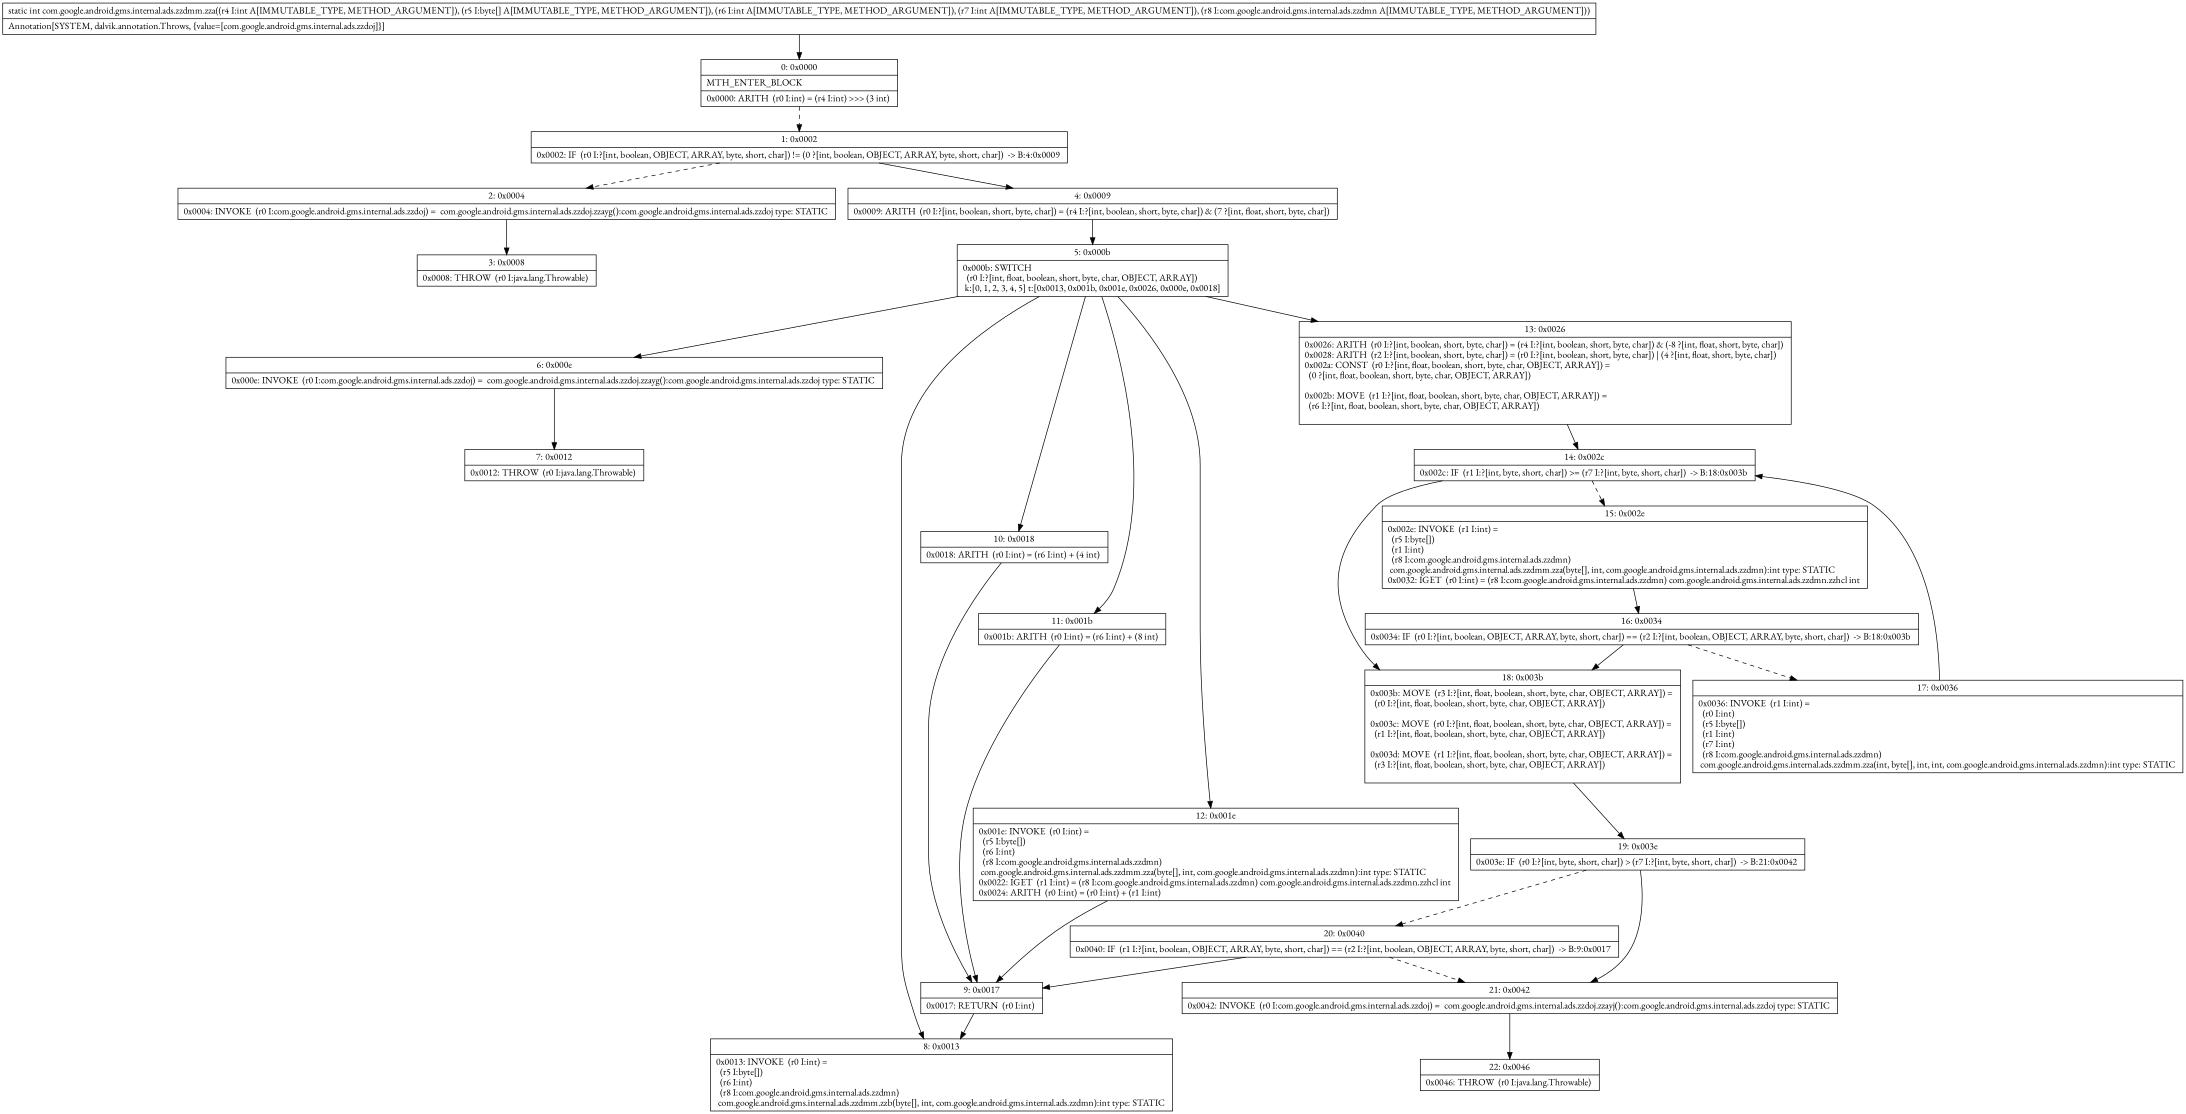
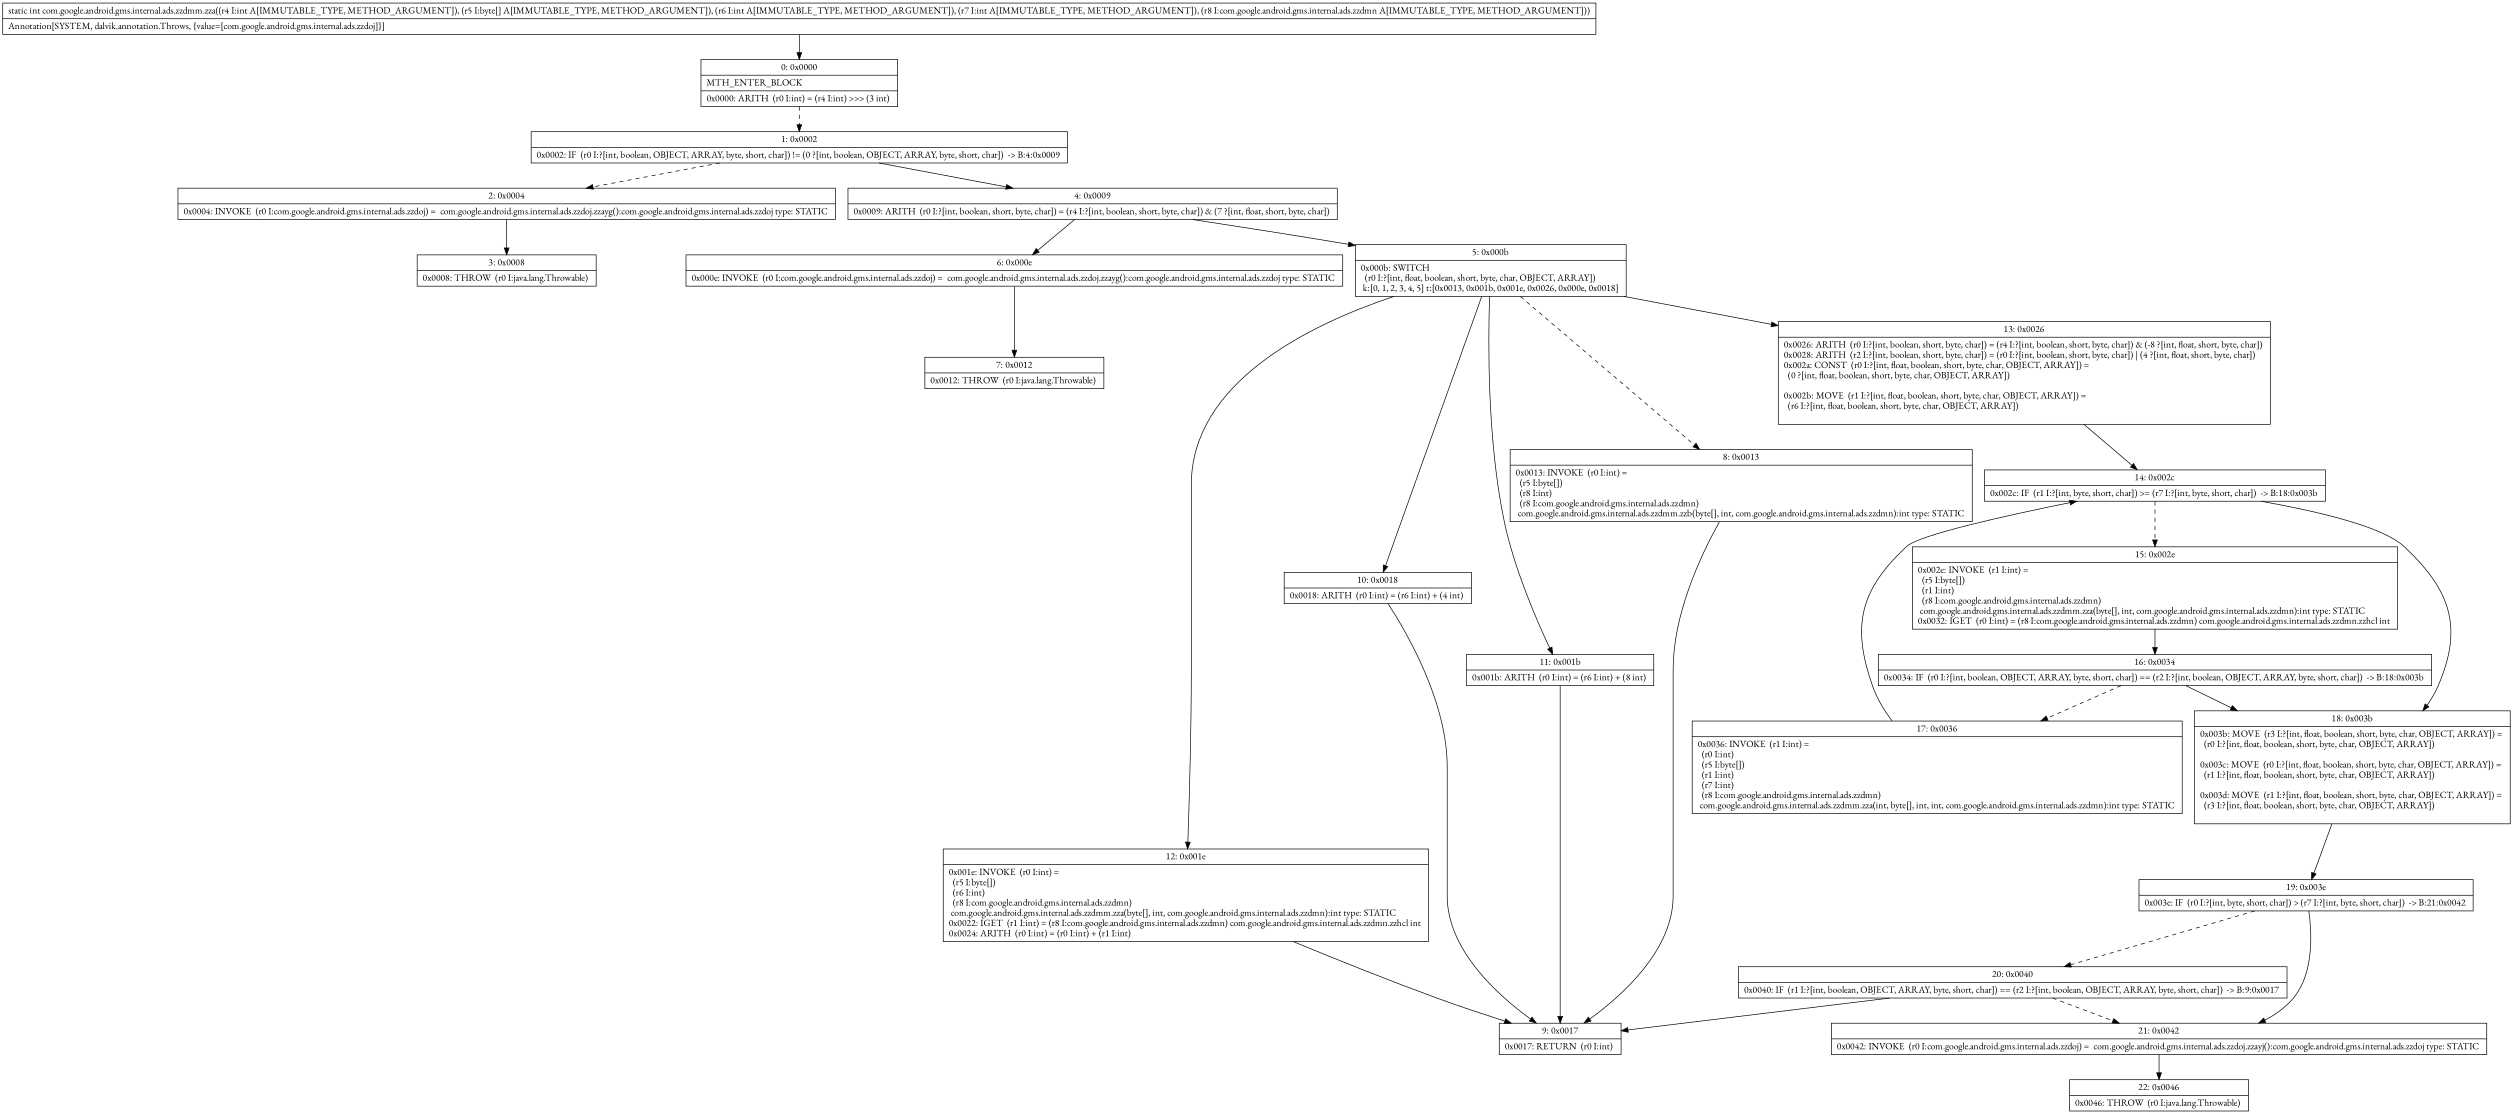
edge "5: 0x000b" -> "6: 0x000e": now "4: 0x0009" -> "6: 0x000e"
edge "5: 0x000b" -> "8: 0x0013": style solid -> dashed
edge "9: 0x0017" -> "8: 0x0013": reversed
node "8: 0x0013": text "(r6 I:int)" -> "(r8 I:int)"
